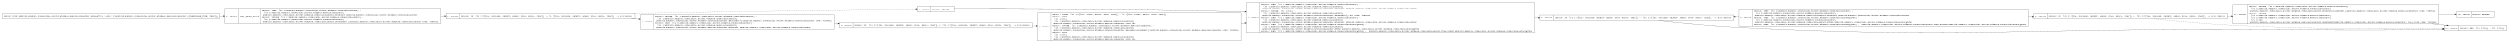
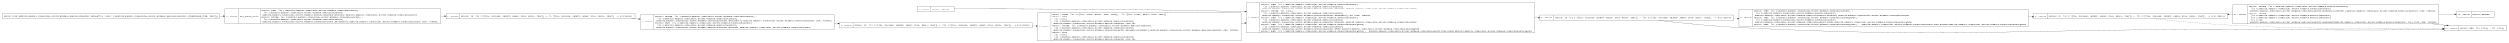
edge "1: 0x0006" -> "2: 0x0008": removed
node "0: 0x0000": text "SGET_ENTER_BLOCK" -> "MTH_ENTER_BLOCK"
edge "9: 0x002e" -> "11: 0x0031": reversed
edge "8: 0x0028" -> "7: 0x0026": reversed
